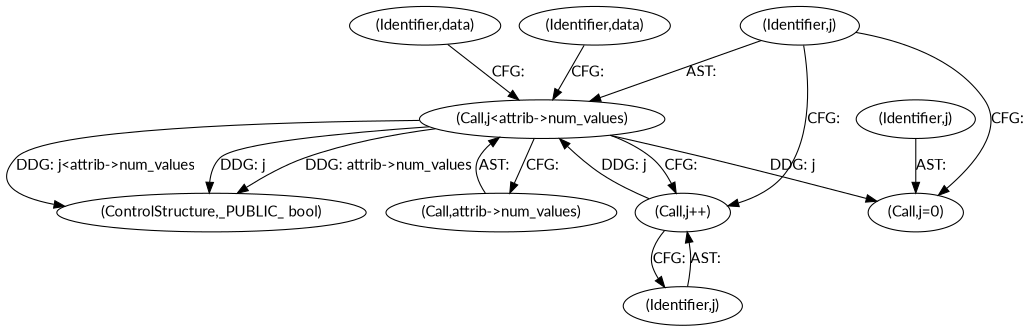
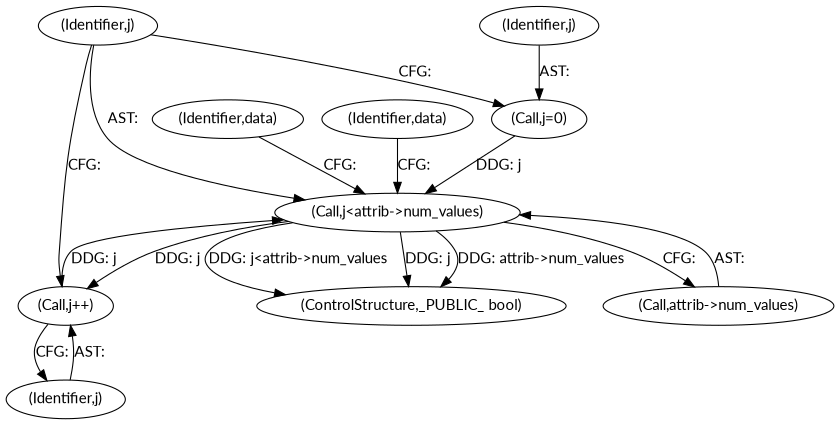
edge "(Call,j<attrib->num_values)" -> "(Call,j++)": label "CFG: " -> "DDG: j"
edge "(Call,j<attrib->num_values)" -> "(Call,j=0)": reversed
